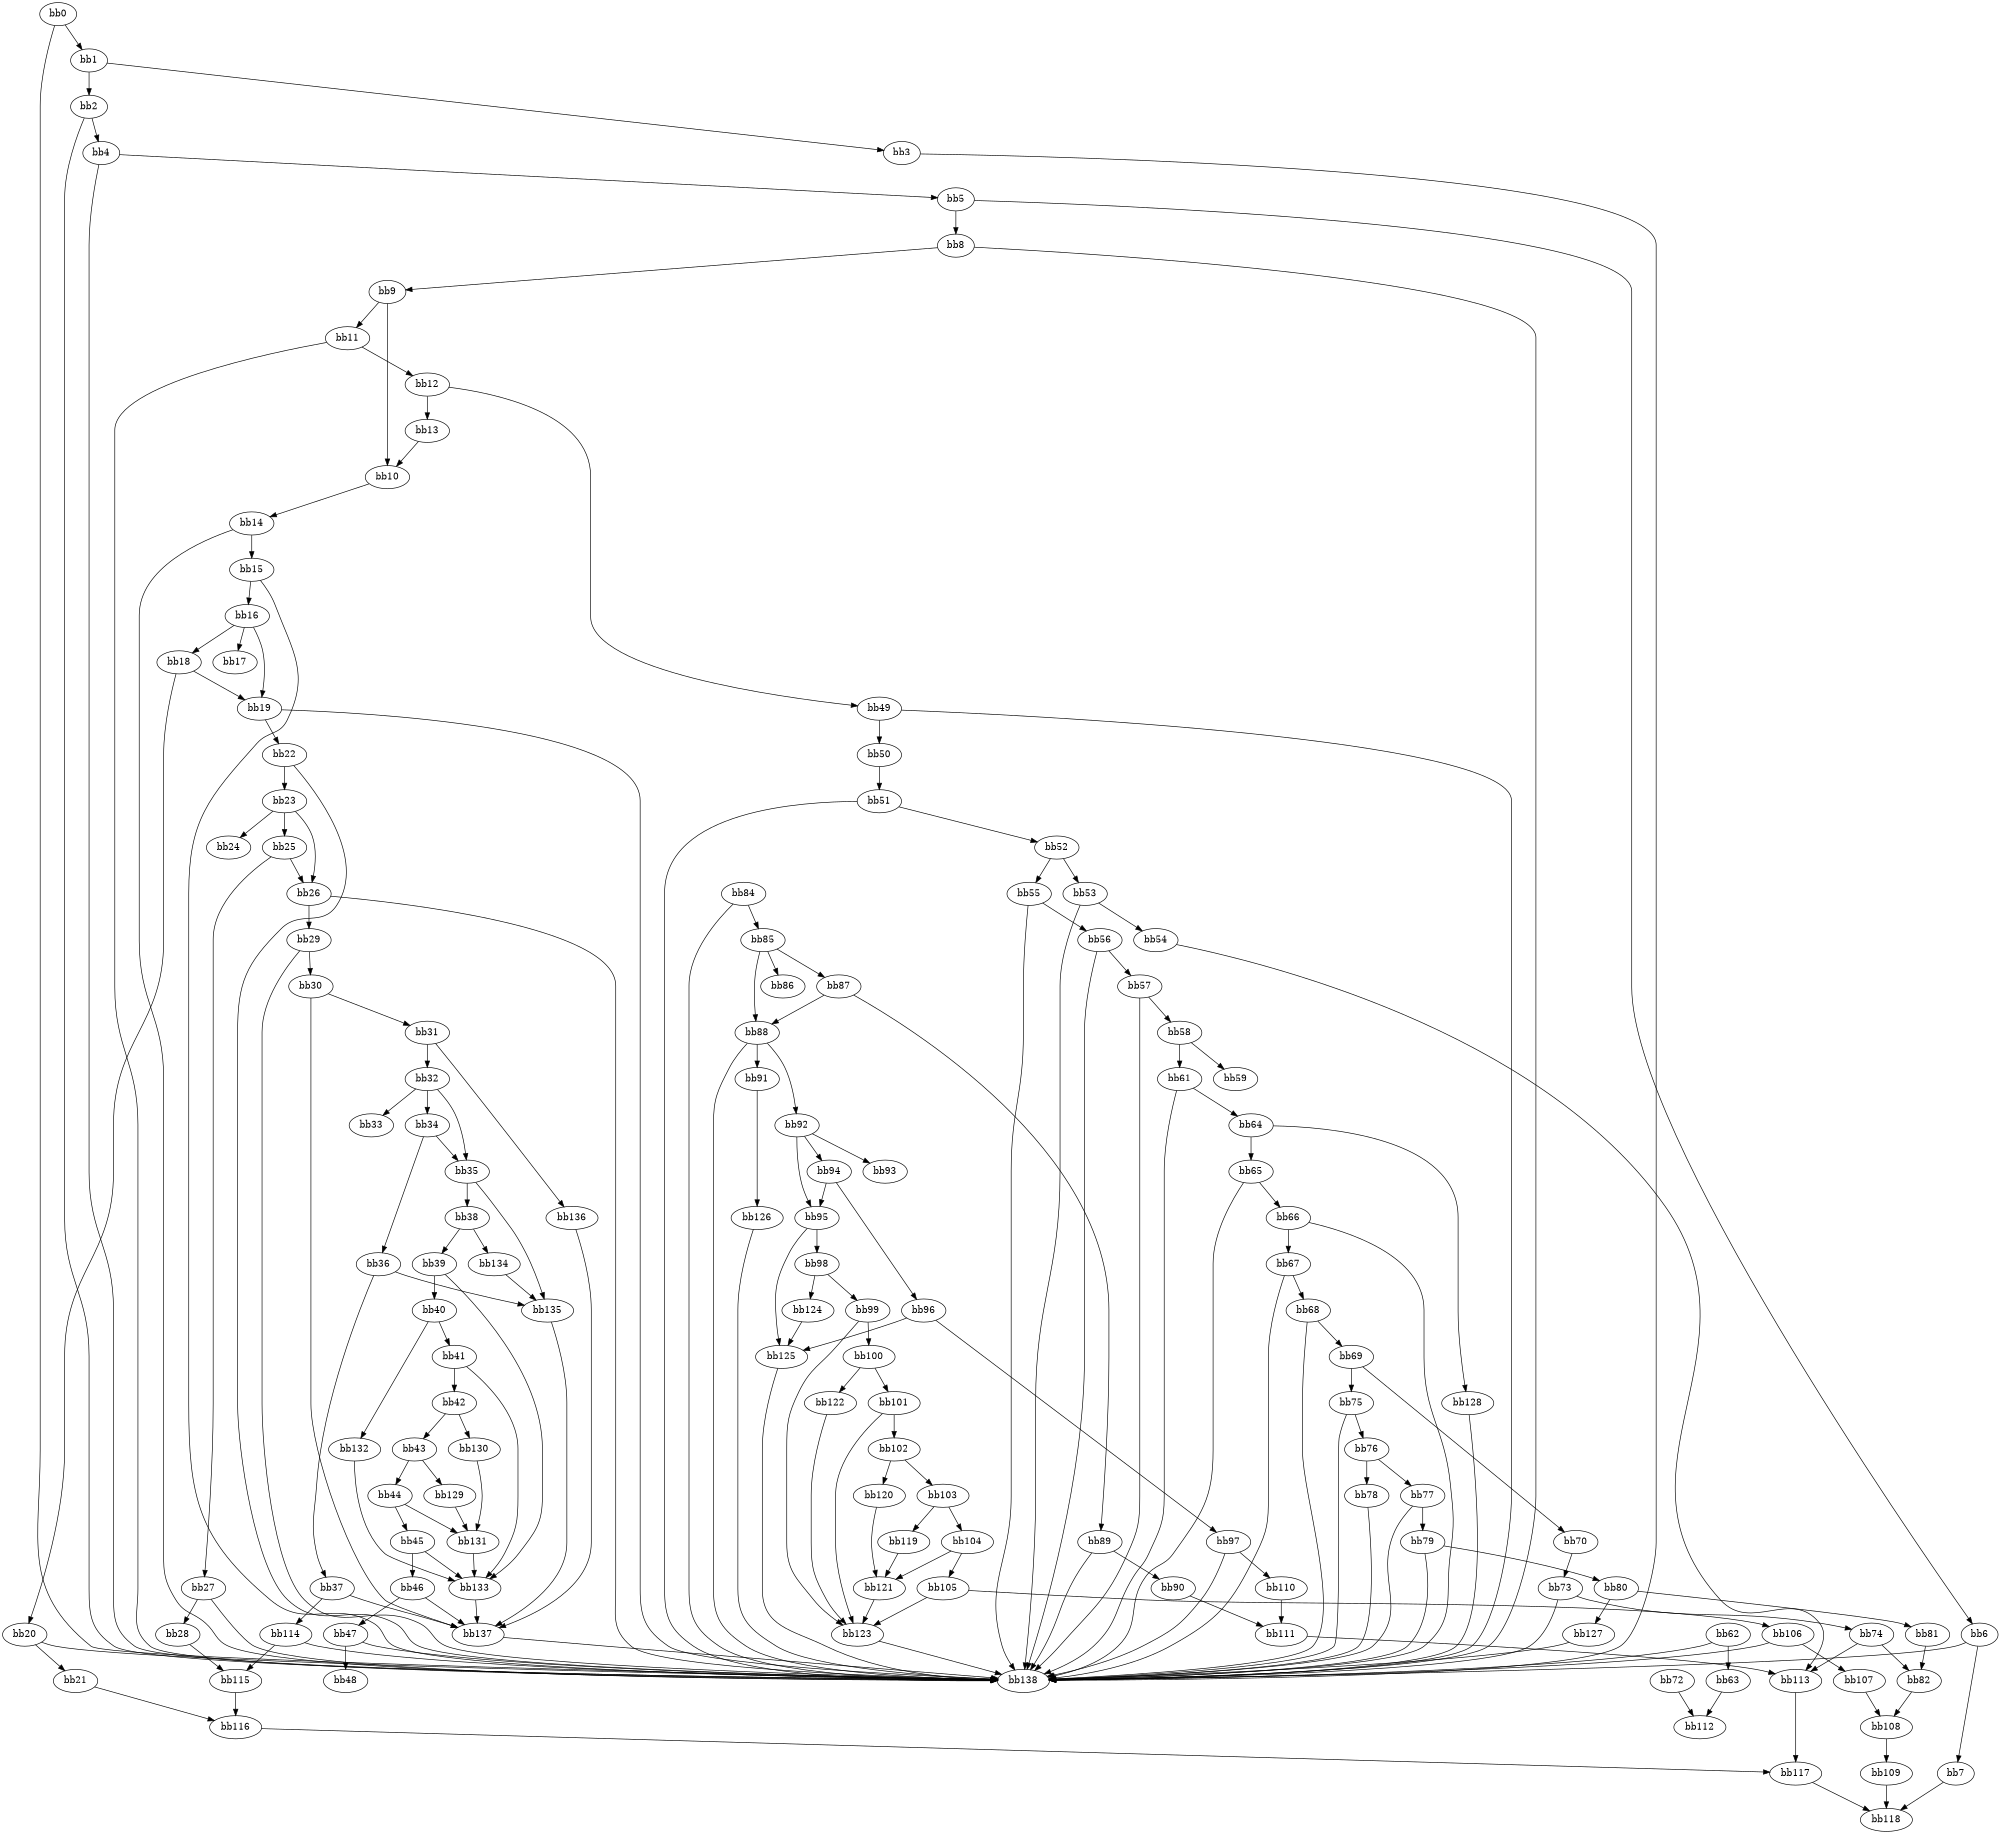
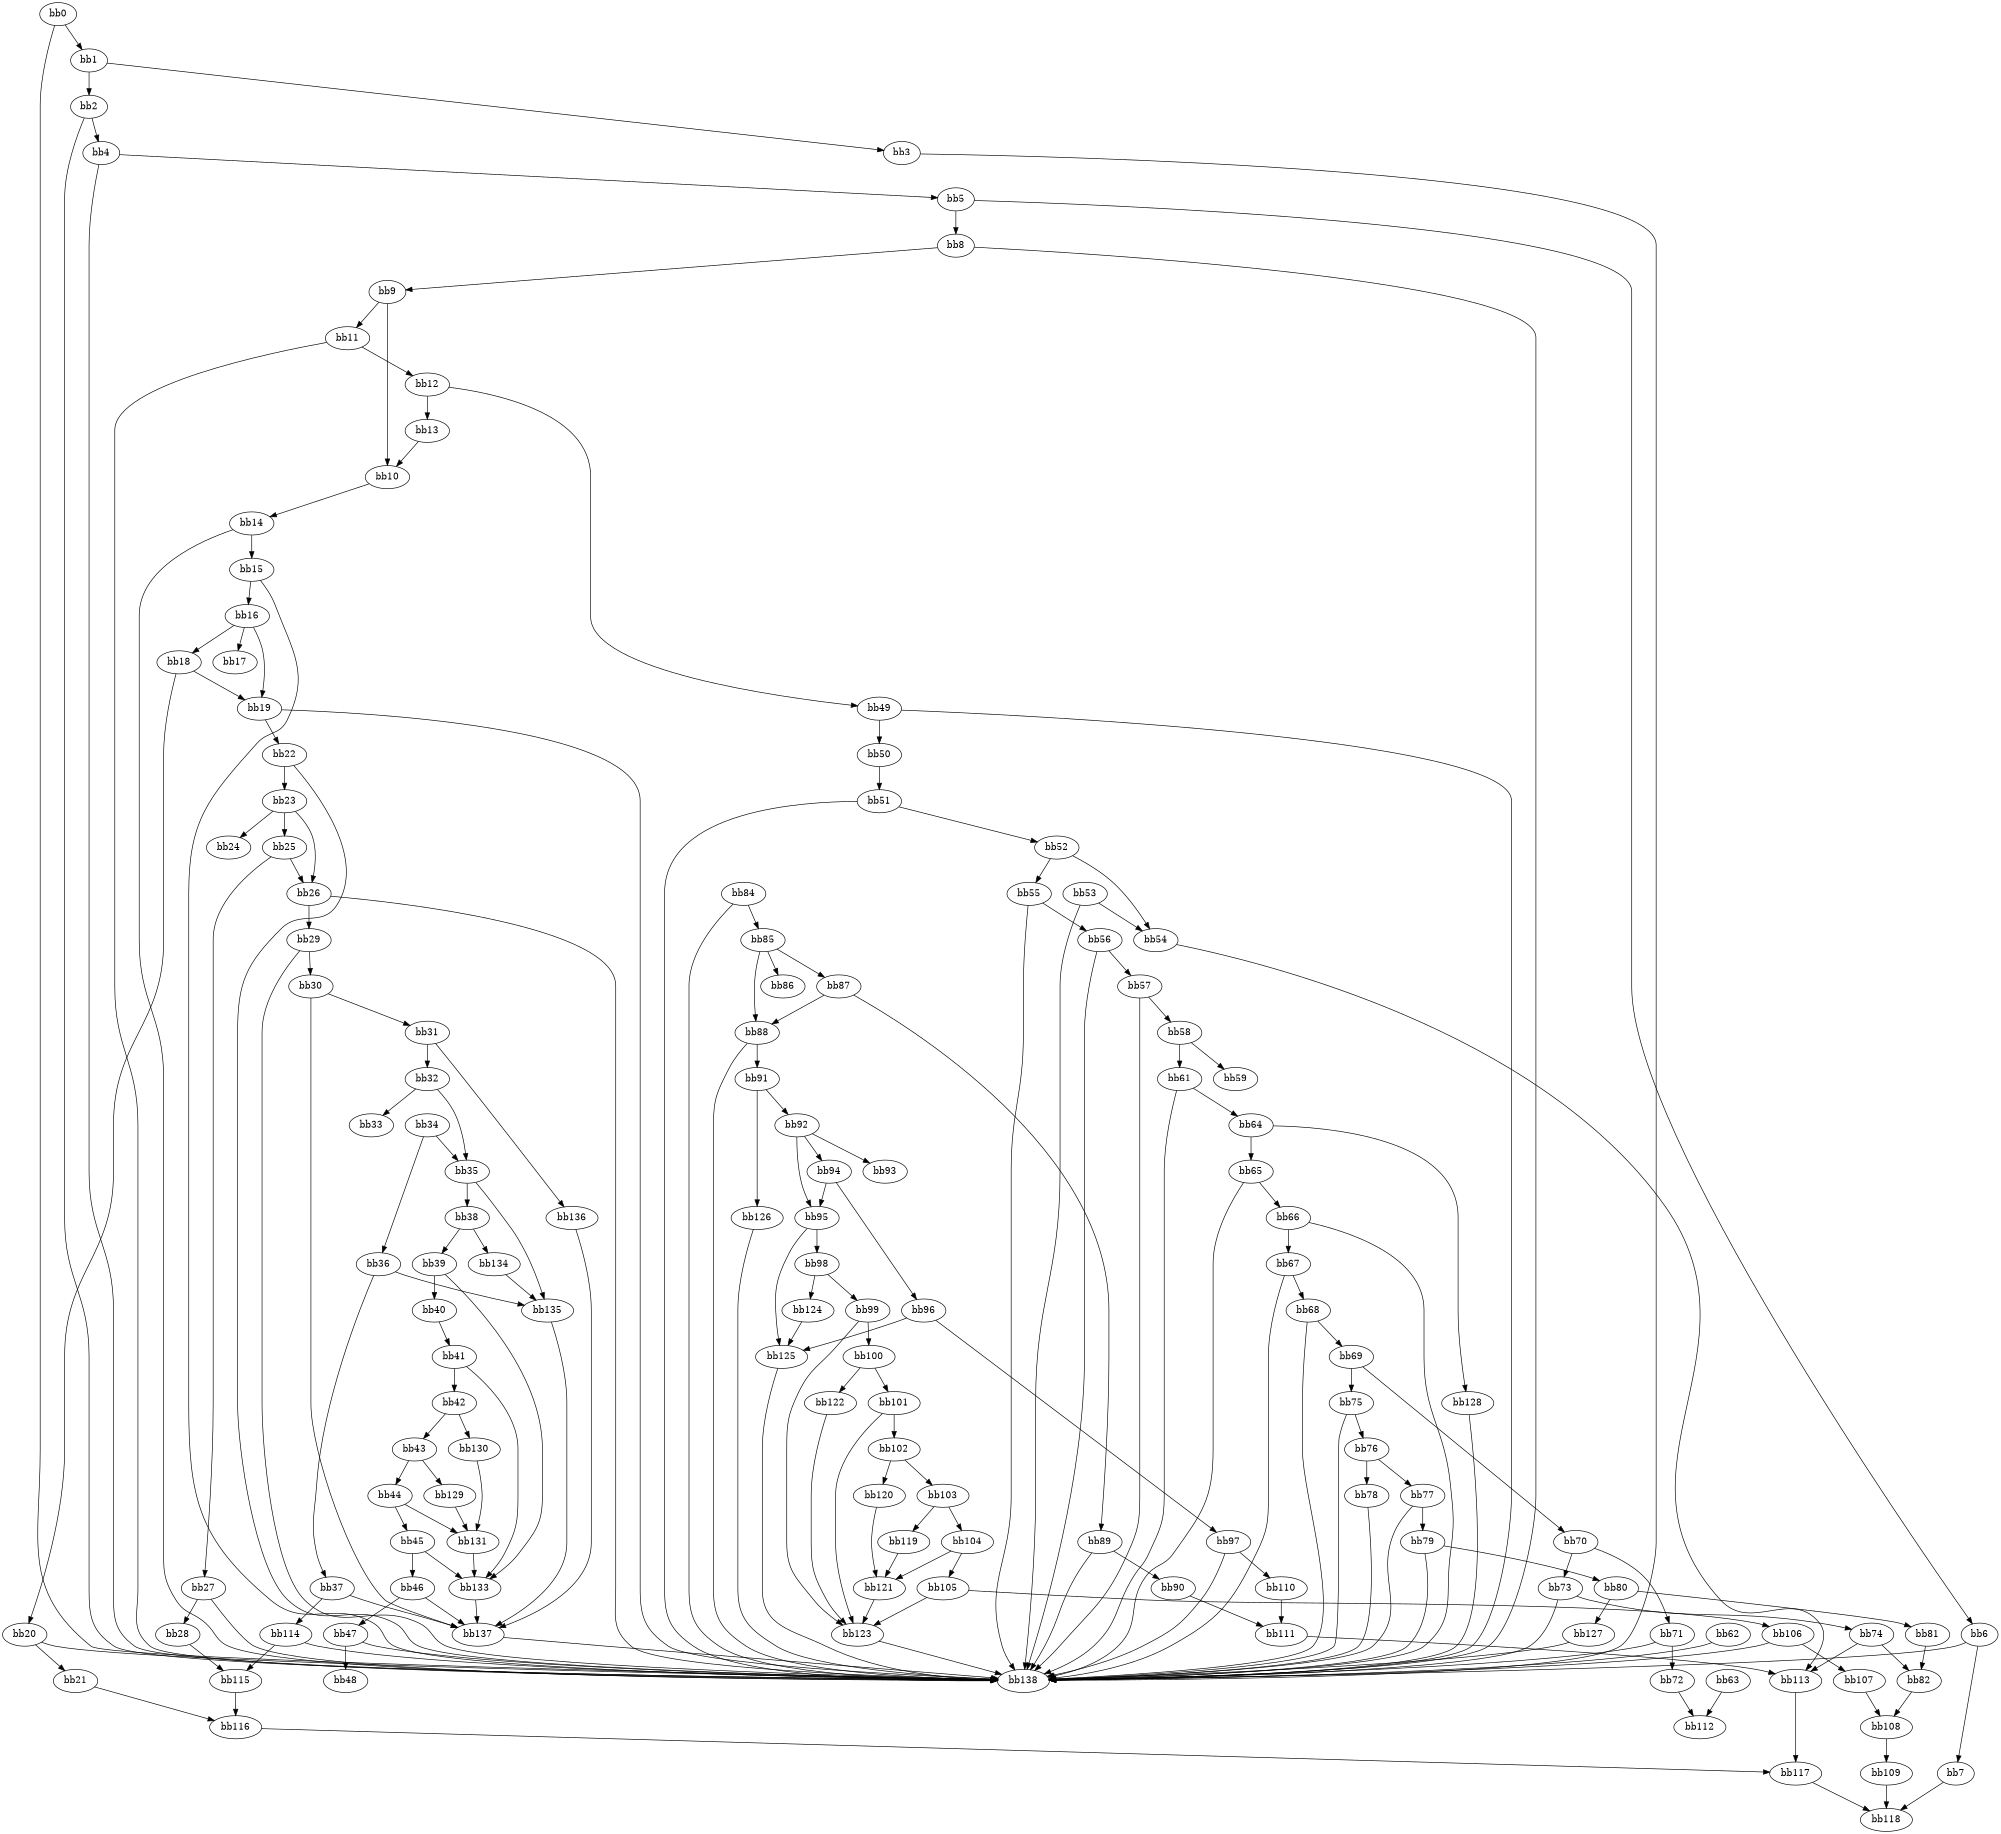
edge "bb52" -> "bb53": now "bb52" -> "bb54"
edge "bb88" -> "bb92": now "bb91" -> "bb92"
edge "bb32" -> "bb34": removed
node "bb132": removed
node "bb71": added
edge "bb62" -> "bb63": removed
